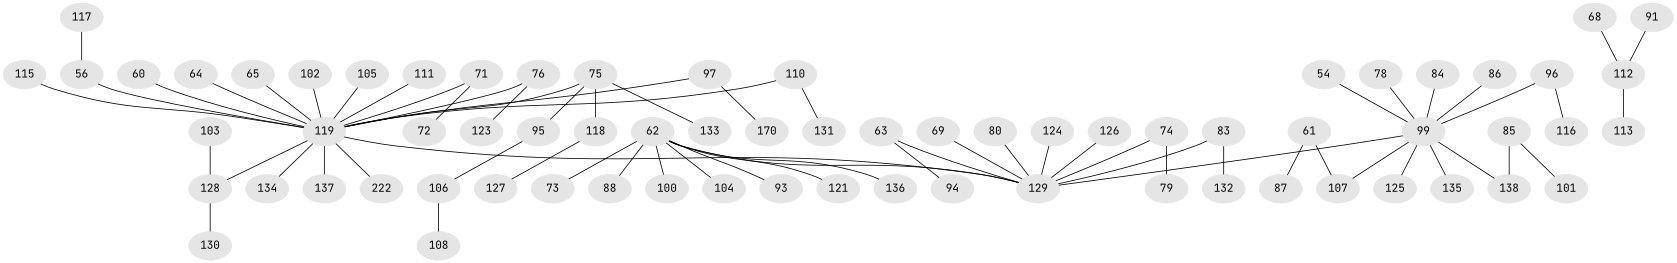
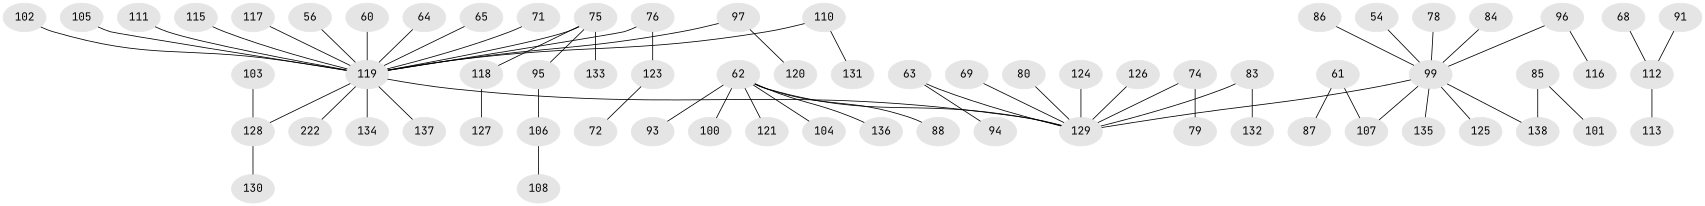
edge "117" -- "56": now "117" -- "119"
edge "71" -- "72": now "123" -- "72"
node "170": label "170" -> "120"
node "73": removed
